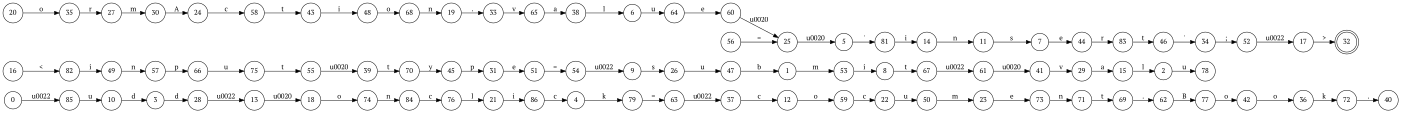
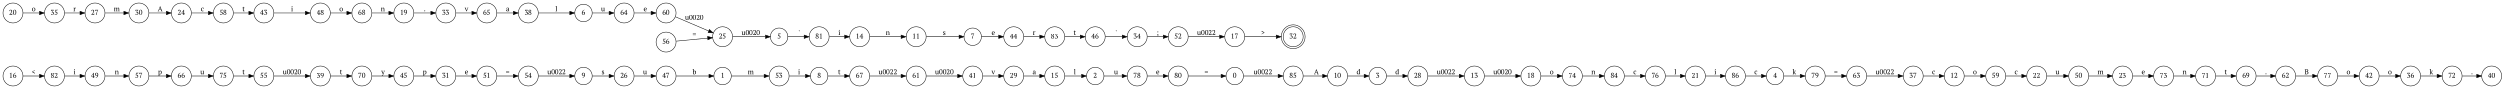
node "80": added
edge "85" -> "10": label "u" -> "A"
